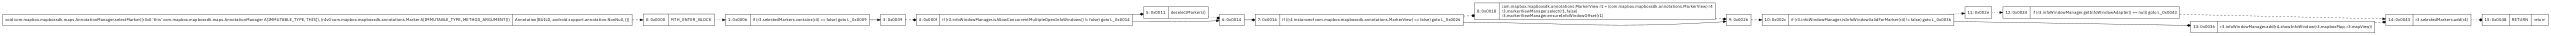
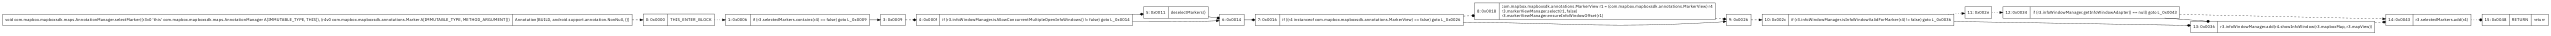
edge "5: 0x0011" -> "6: 0x0014": style dotted -> solid
node "0: 0x0000": text "MTH_ENTER_BLOCK" -> "THIS_ENTER_BLOCK"
edge "12: 0x0034" -> "13: 0x0036": added
